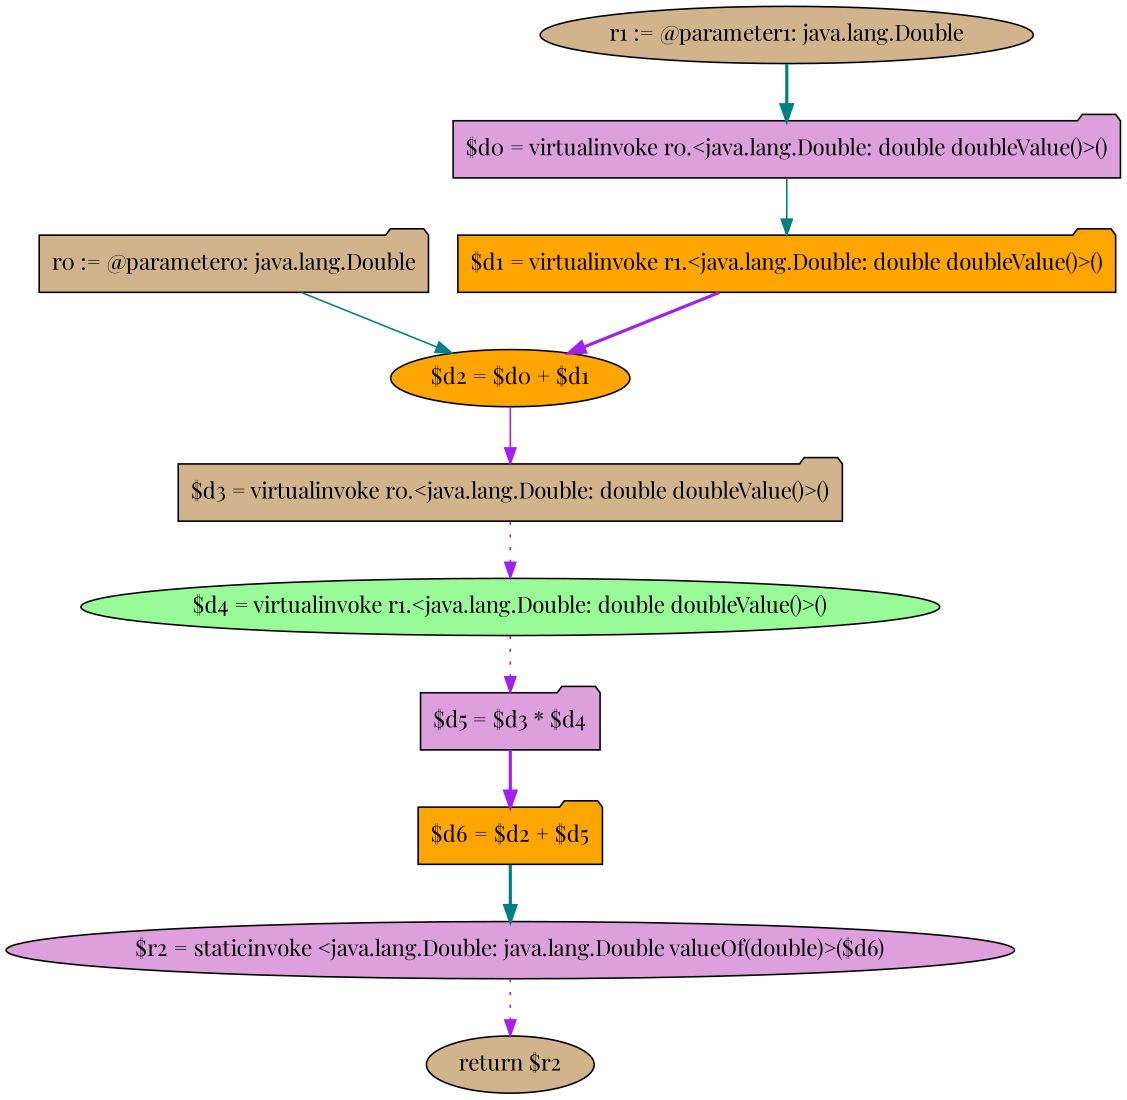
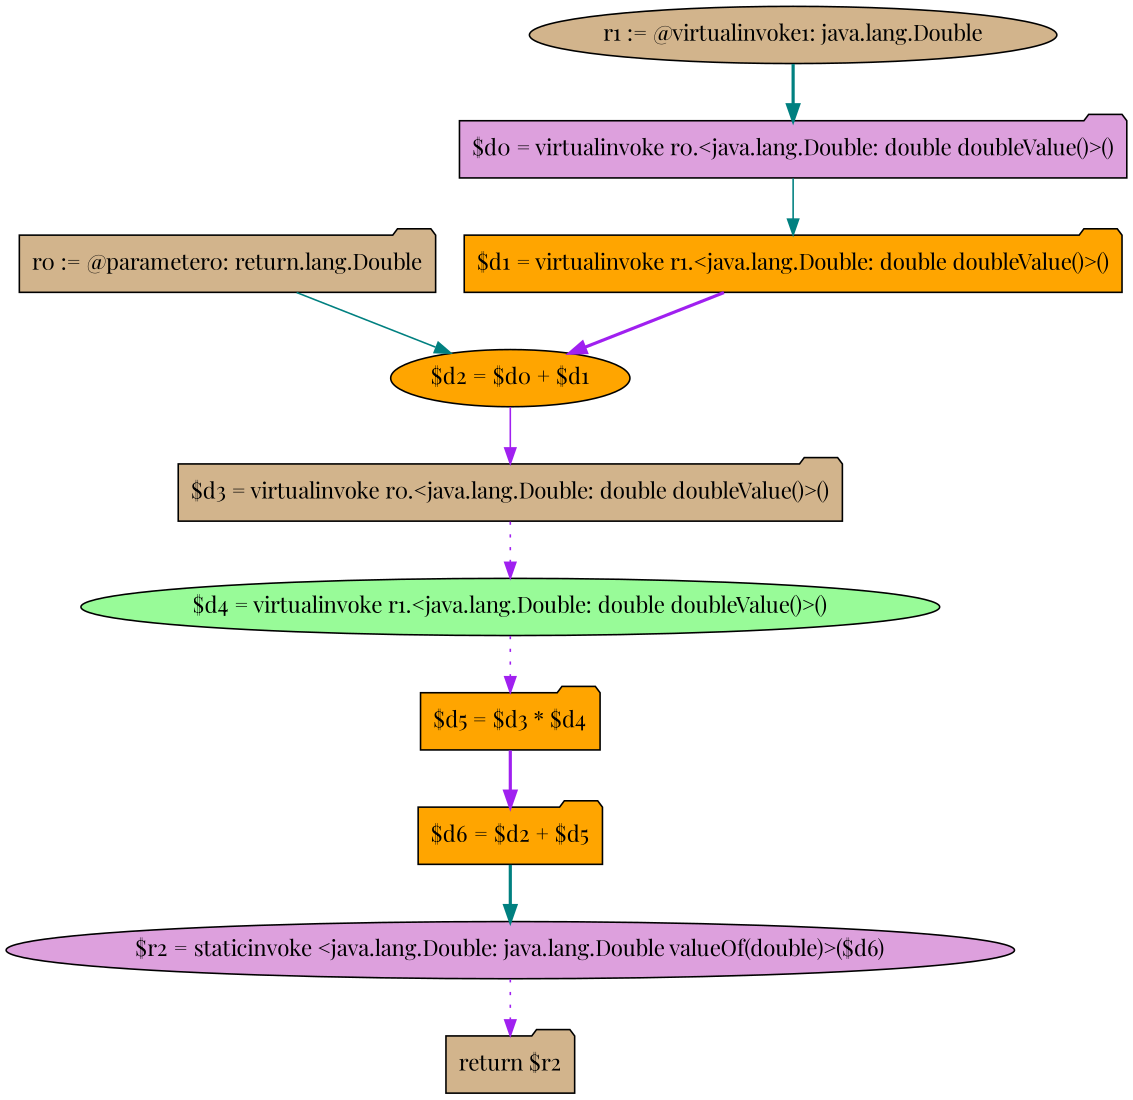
node "r1 := @parameter1: java.lang.Double": label "r1 := @parameter1: java.lang.Double" -> "r1 := @virtualinvoke1: java.lang.Double"
node "r0 := @parameter0: java.lang.Double": label "r0 := @parameter0: java.lang.Double" -> "r0 := @parameter0: return.lang.Double"
node "$d5 = $d3 * $d4": fillcolor plum -> orange
node "return $r2": shape ellipse -> folder
